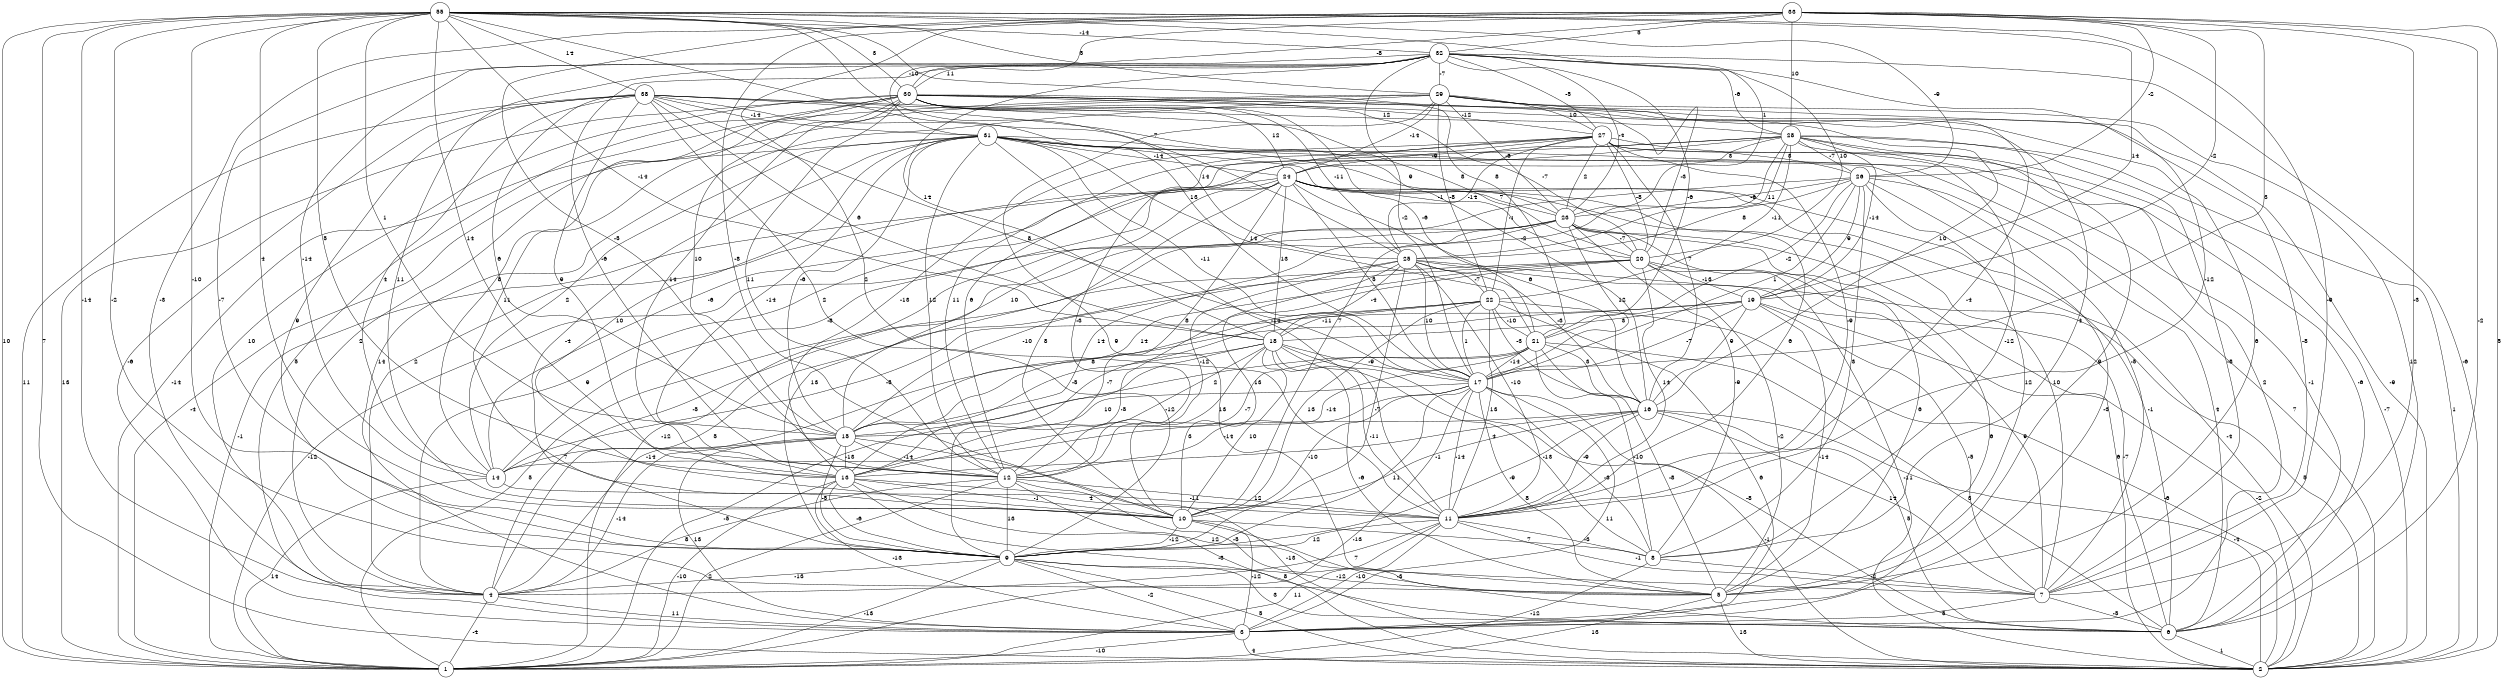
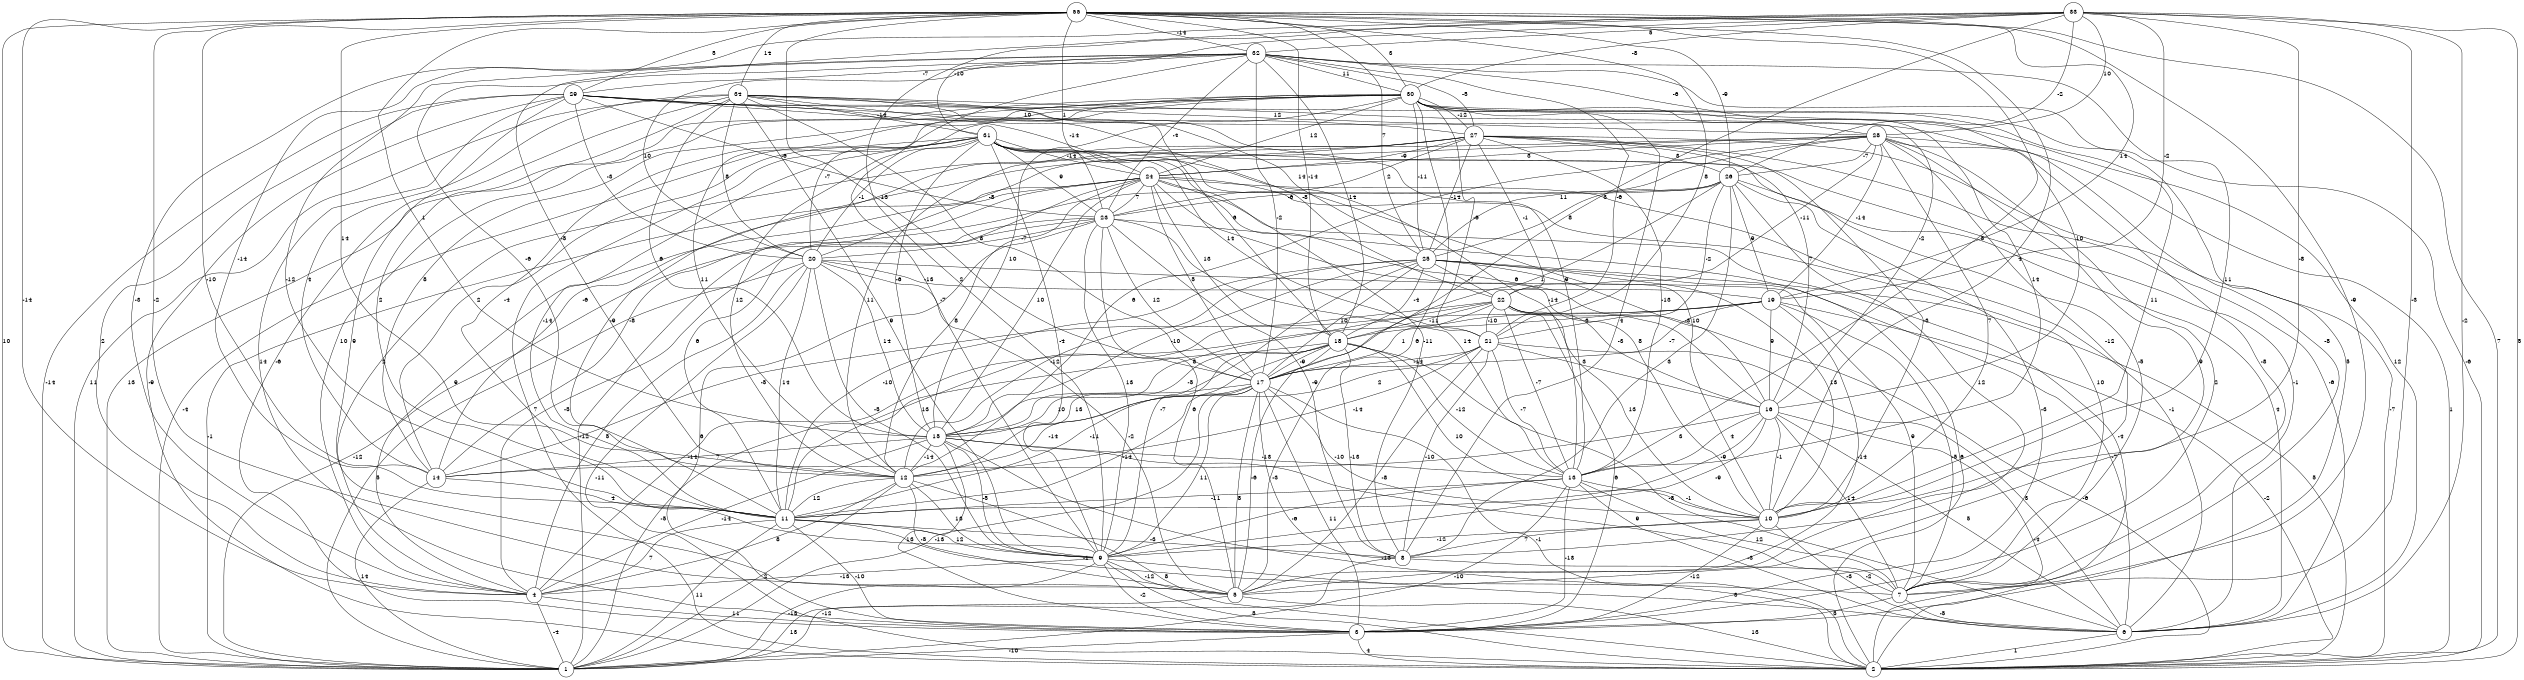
node "38": label "38" -> "34"
edge "31" -- "17": now "31" -- "8"
edge "15" -- "7": added, label "9"
